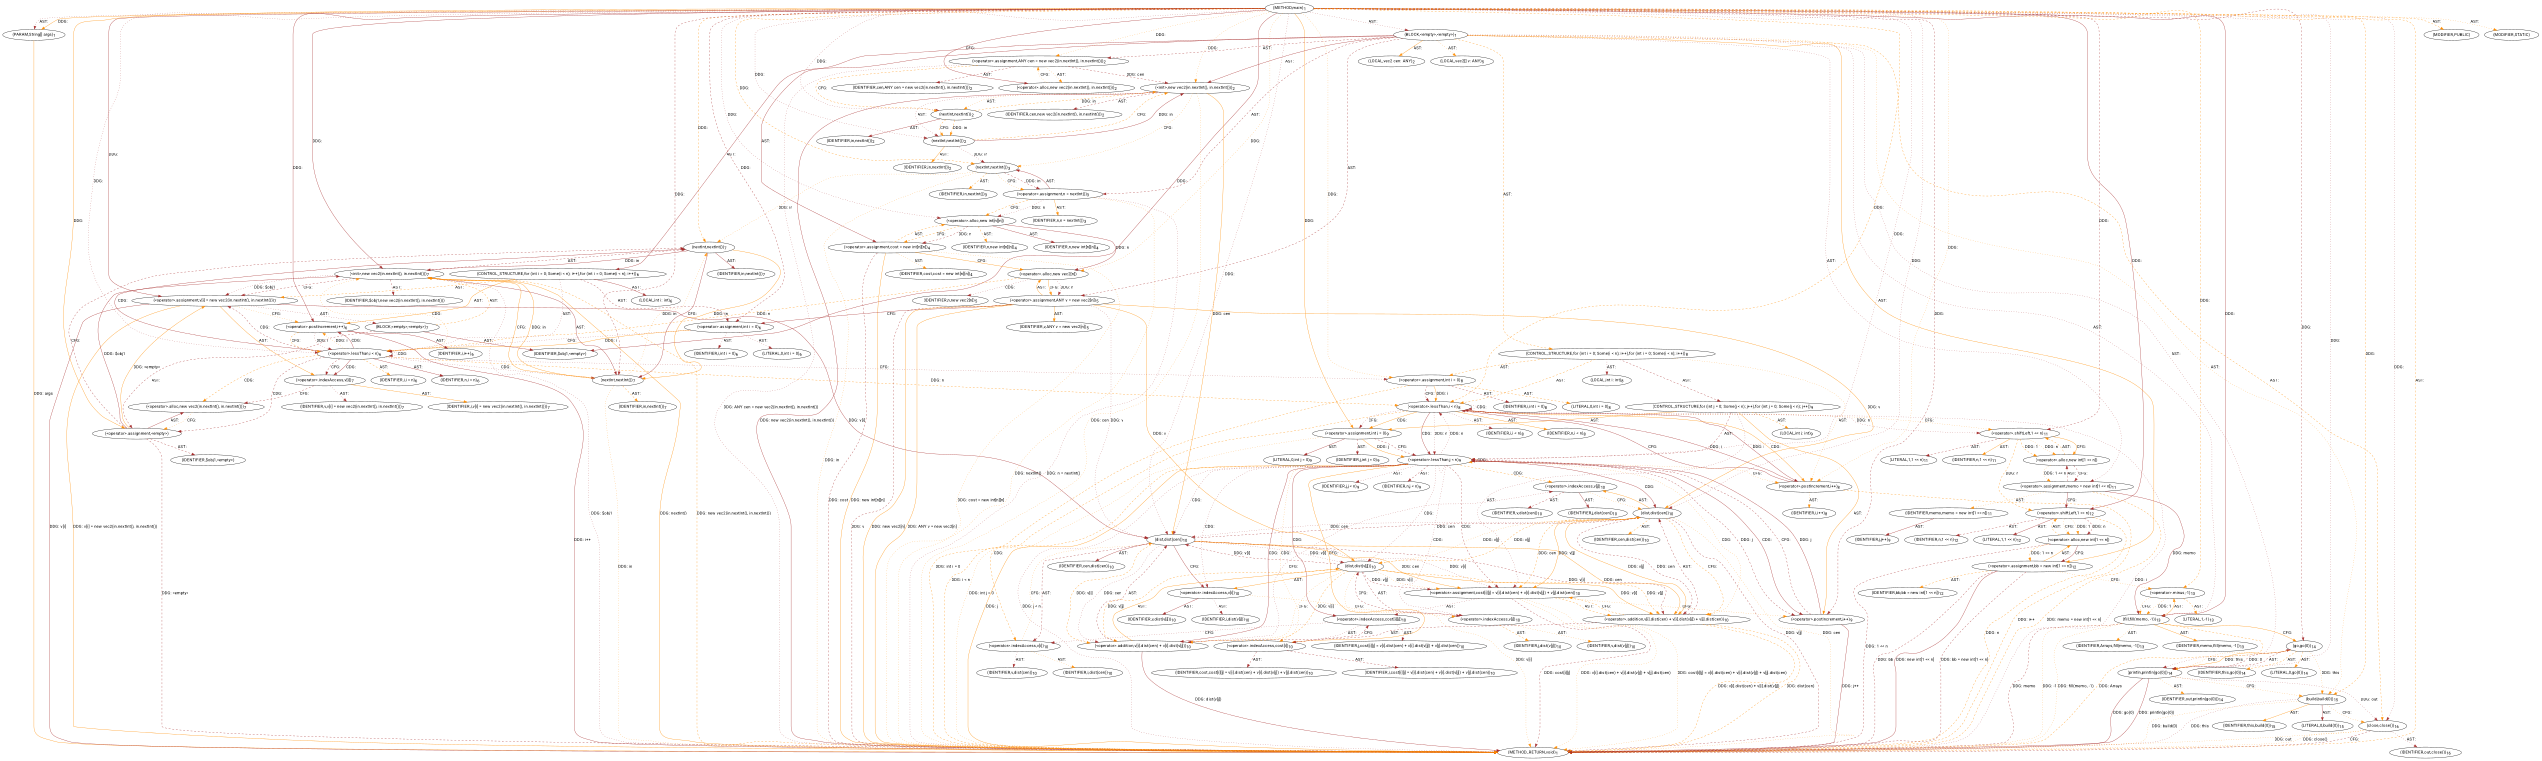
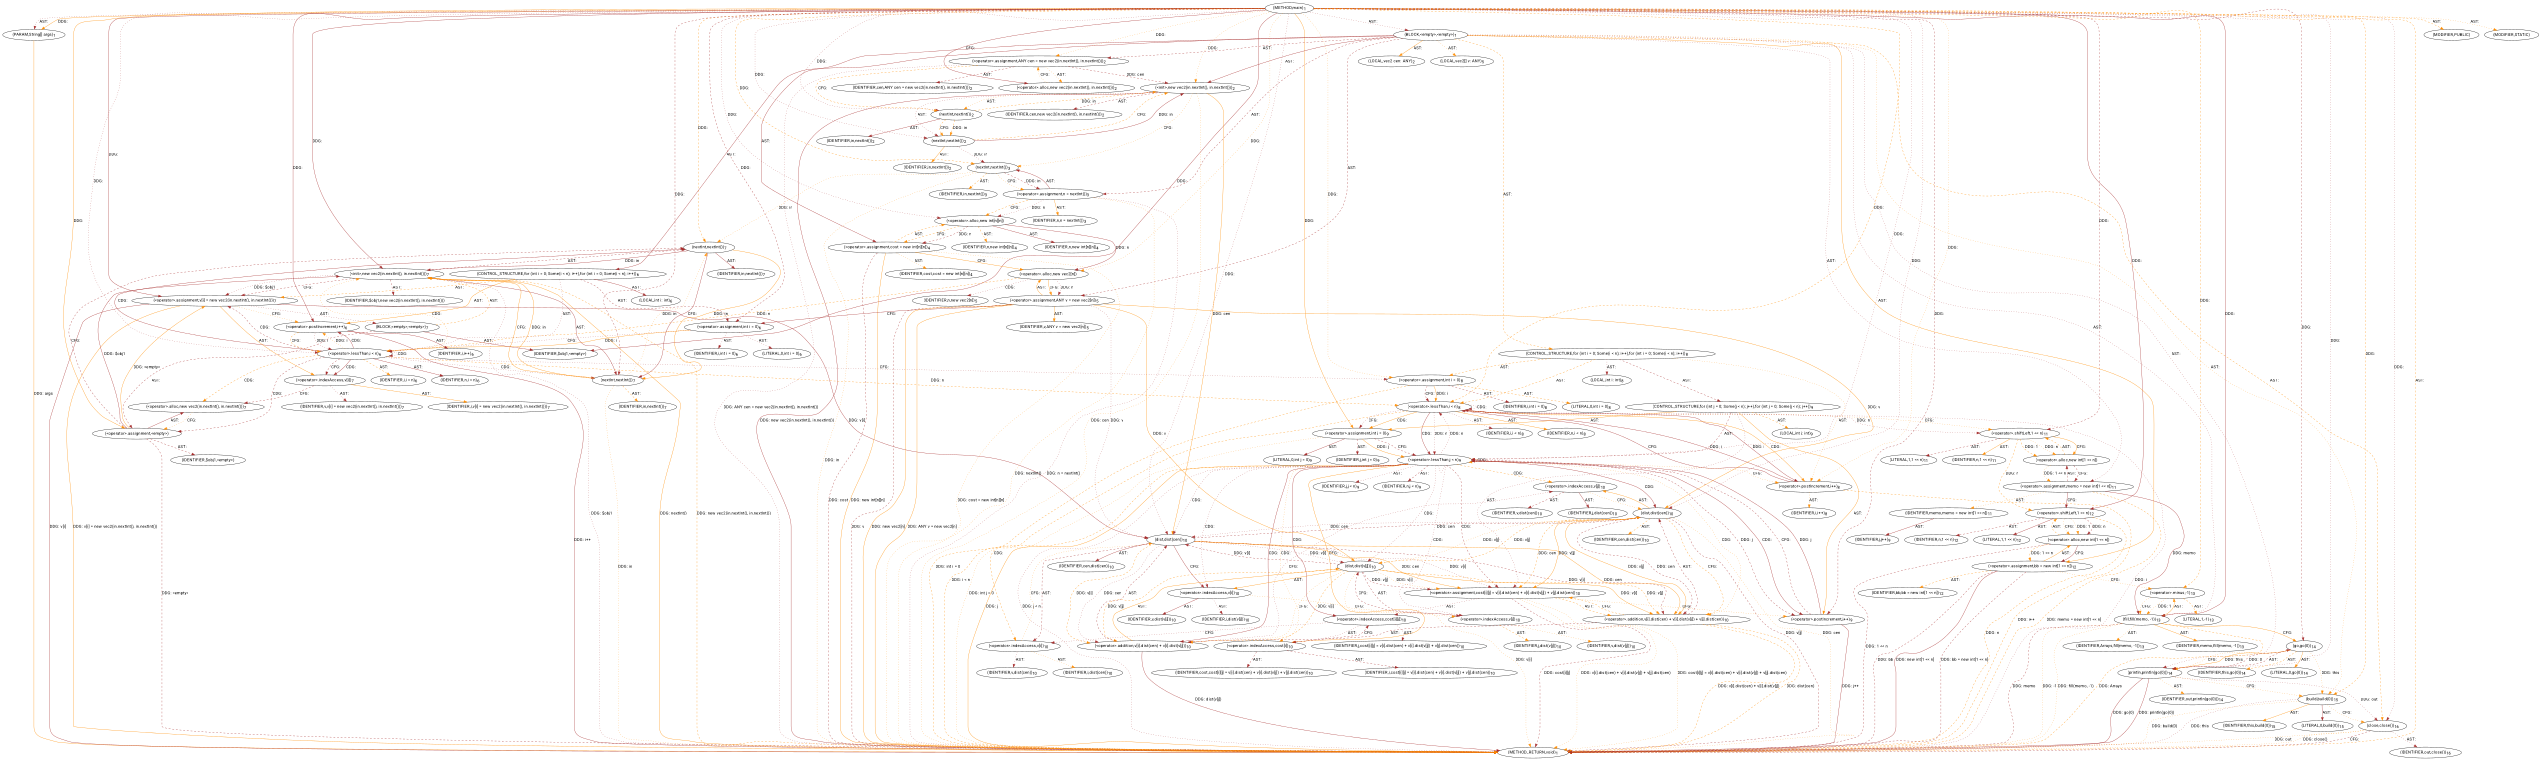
edge "(go,go(0))" -> "(LITERAL,0,go(0))": style dashed -> solid
